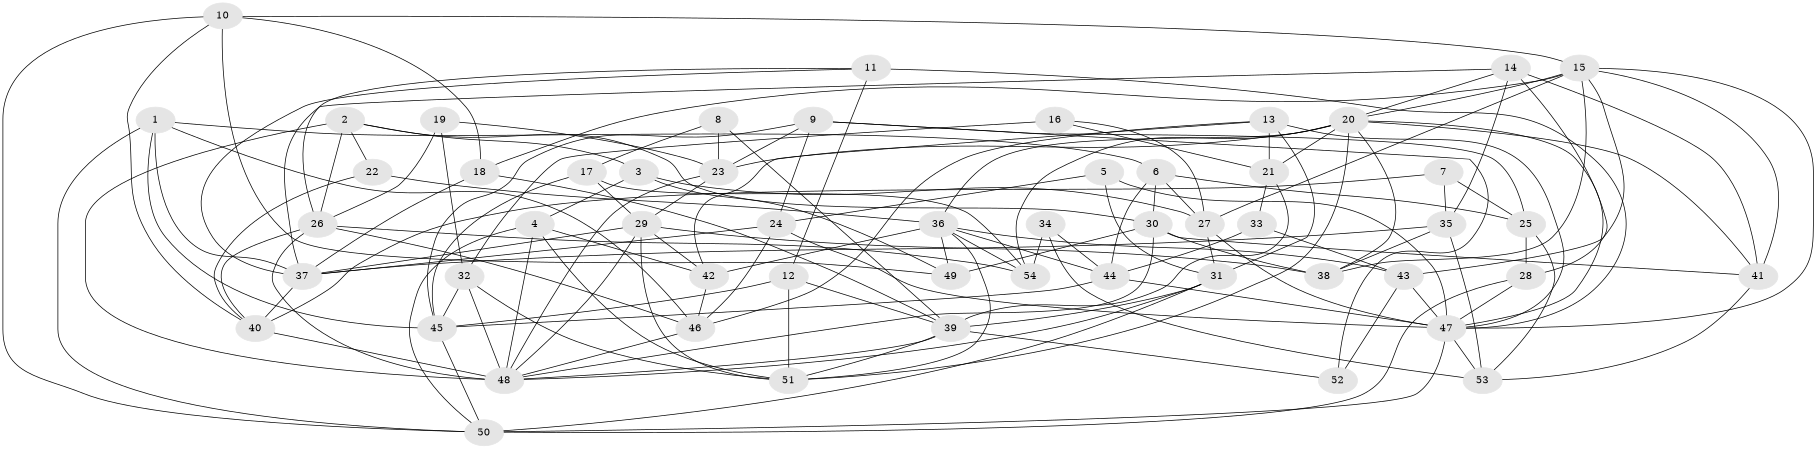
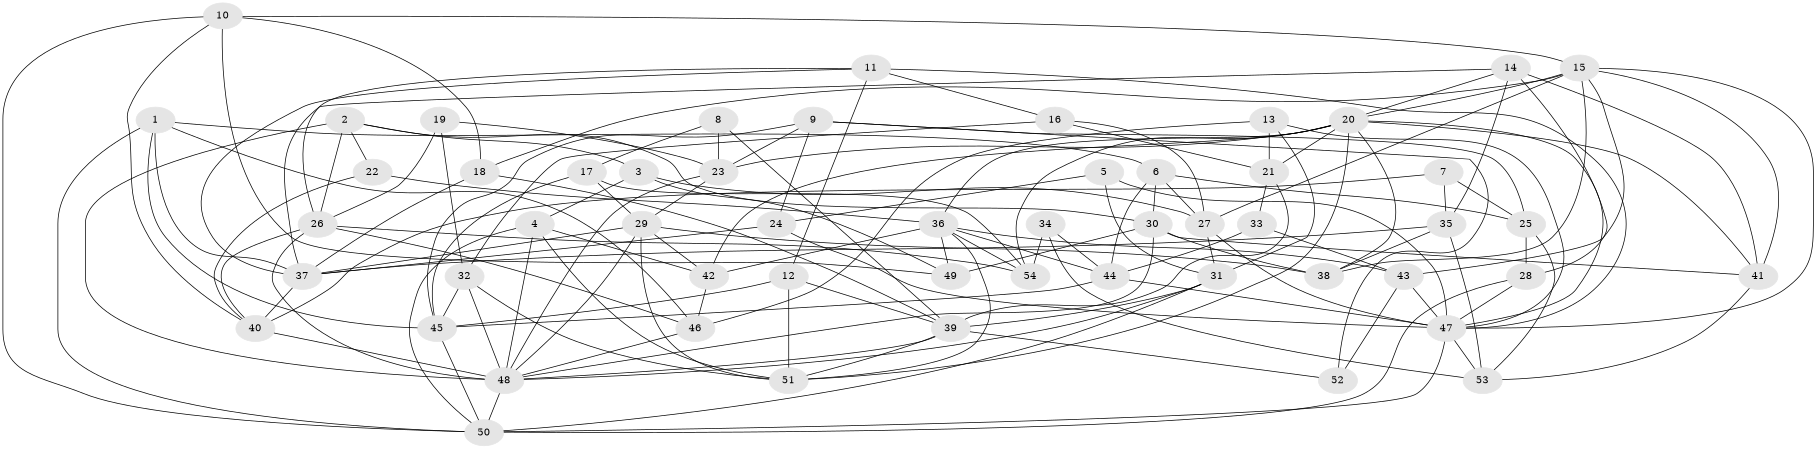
edge "11" -- "16": added
edge "13" -- "42": now "20" -- "42"
edge "24" -- "46": removed
edge "48" -- "50": added
